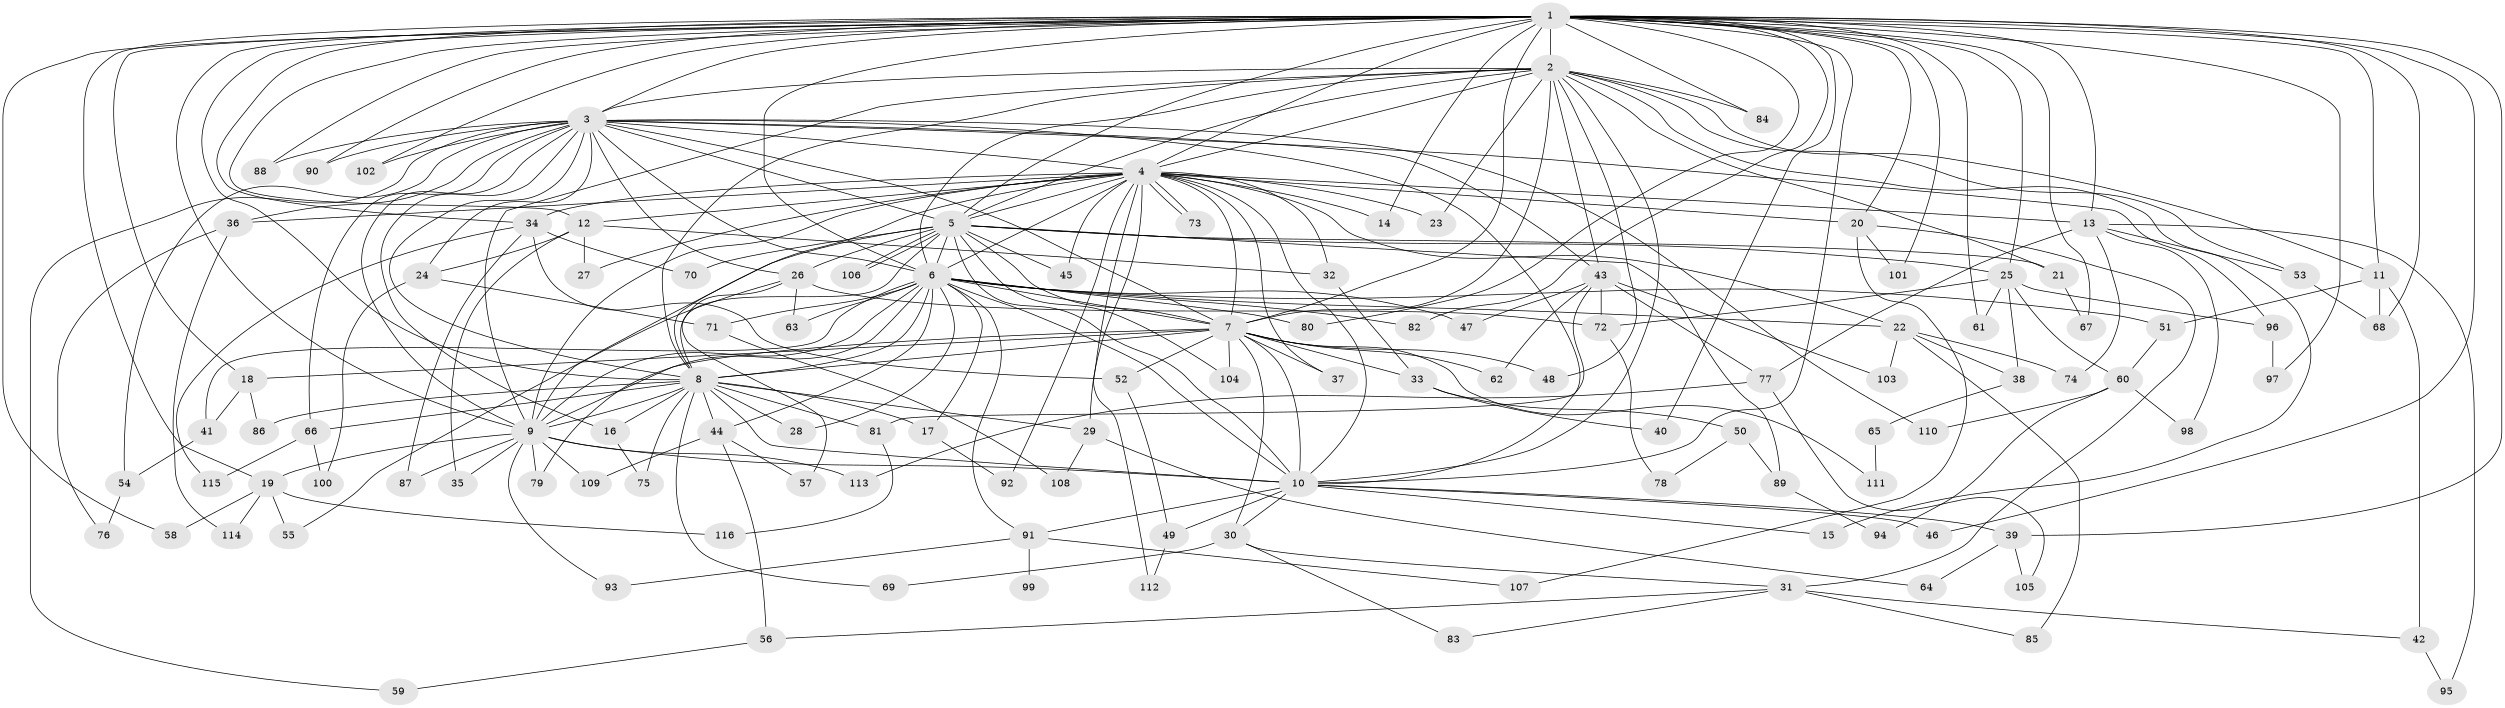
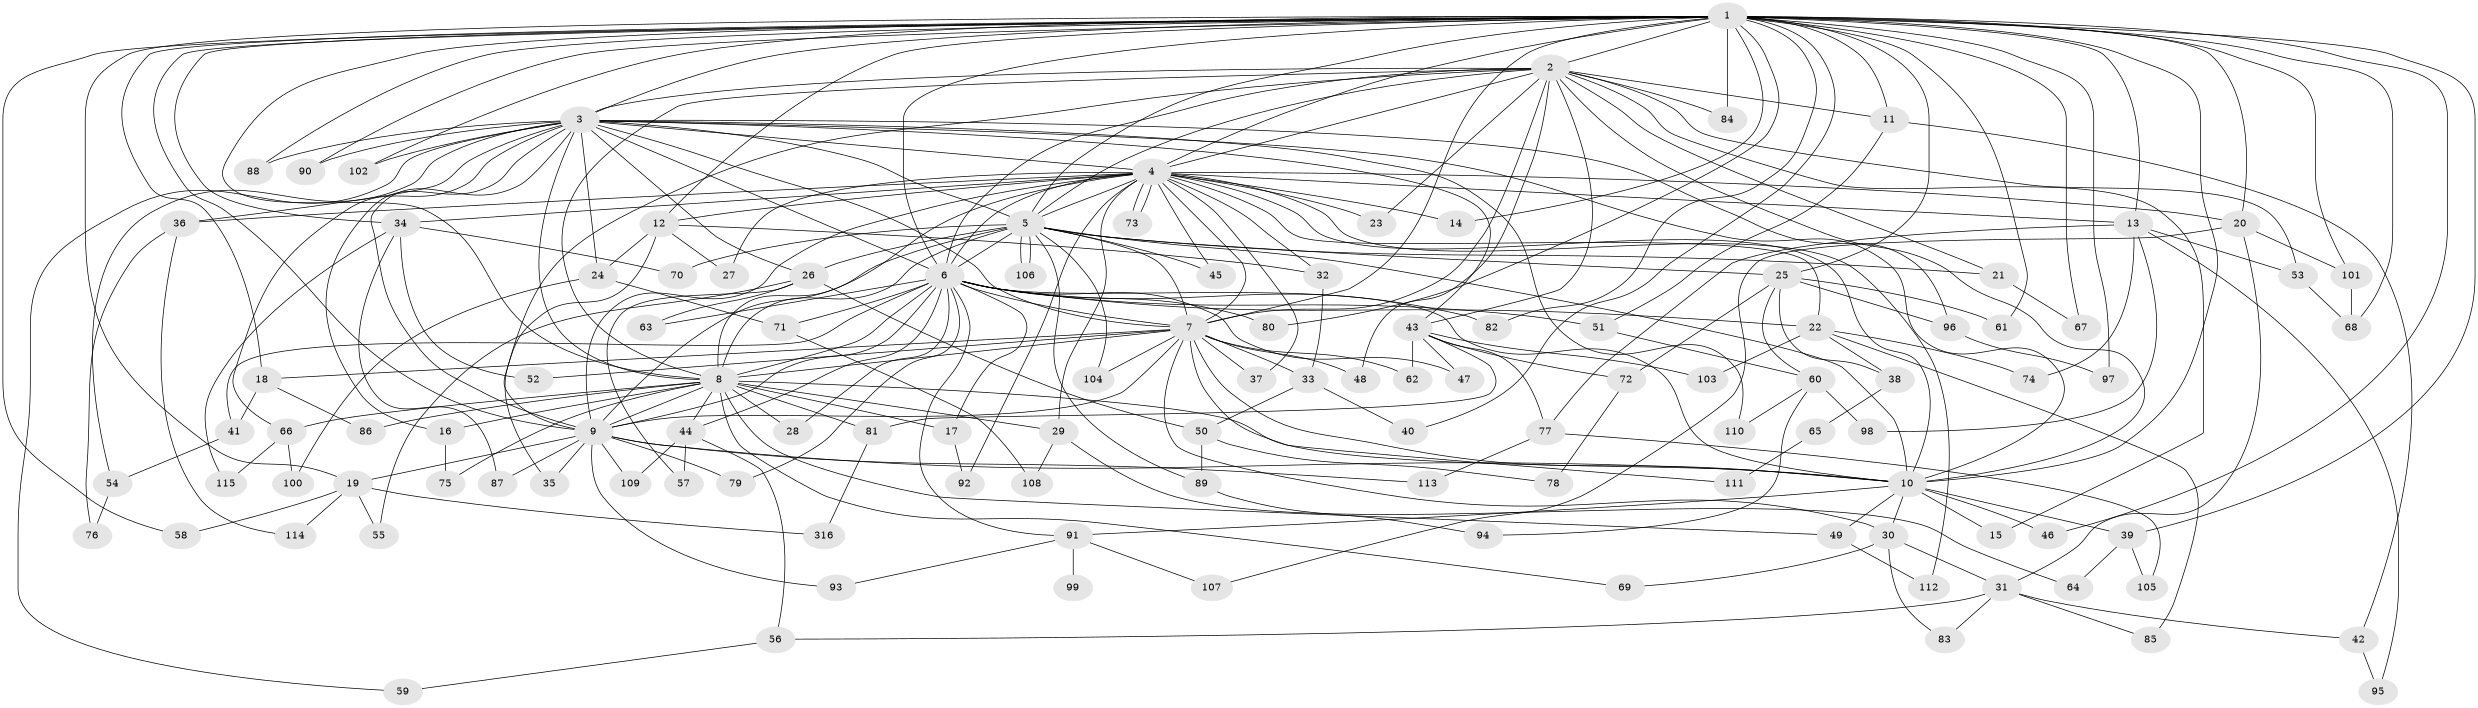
edge "11" -- "68": now "101" -- "68"
edge "26" -- "72": now "26" -- "50"
edge "52" -- "49": now "8" -- "49"
node "116": label "116" -> "316"
